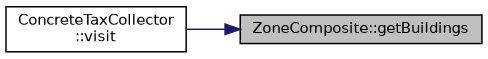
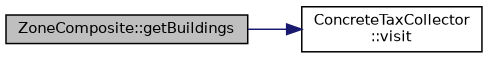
edge "ConcreteTaxCollector ::visit" -> "ZoneComposite::getBuildings": reversed
